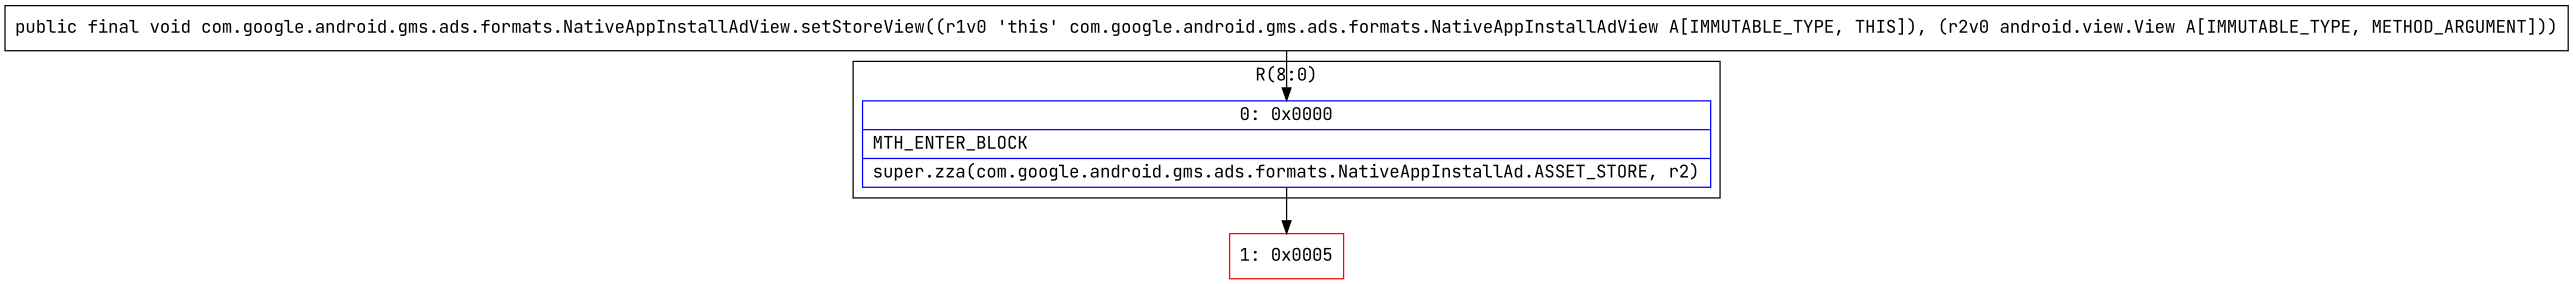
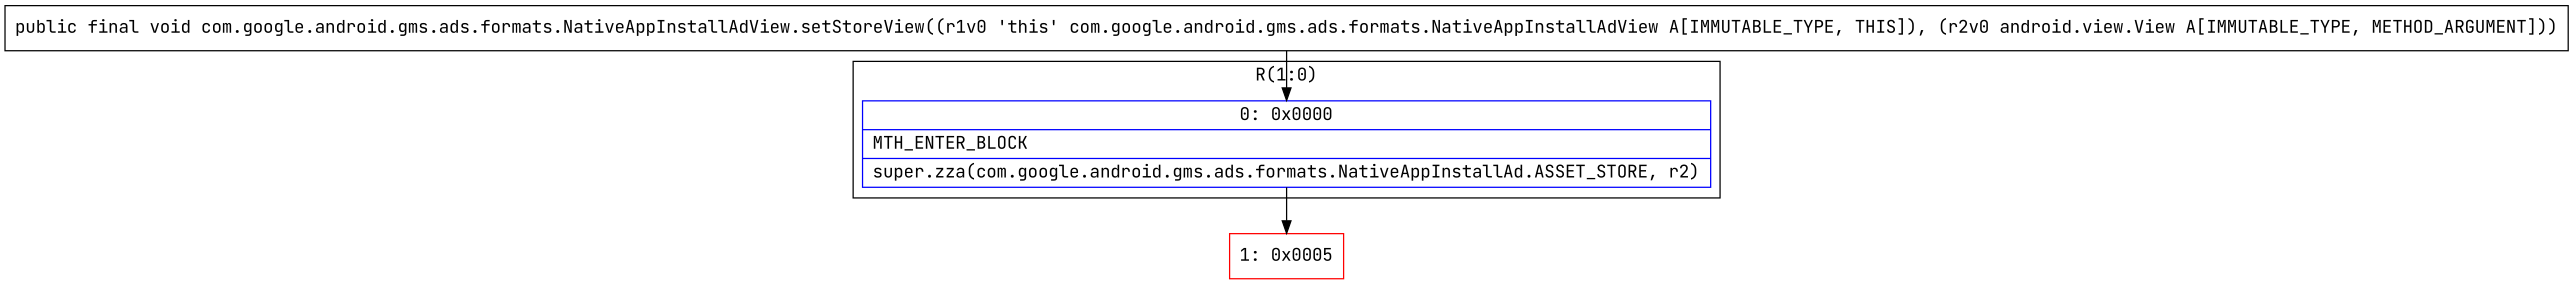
cluster "R(8:0)": label "R(8:0)" -> "R(1:0)"
